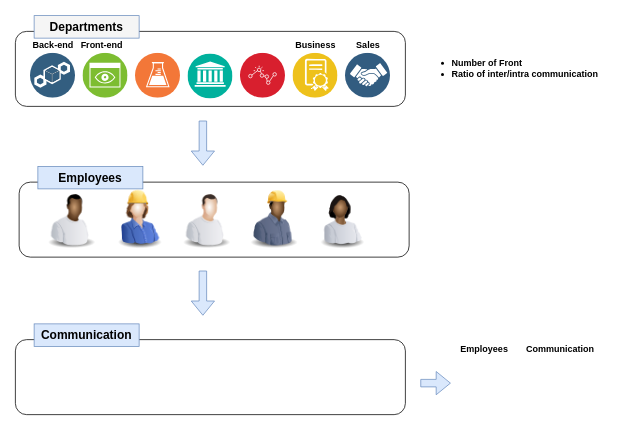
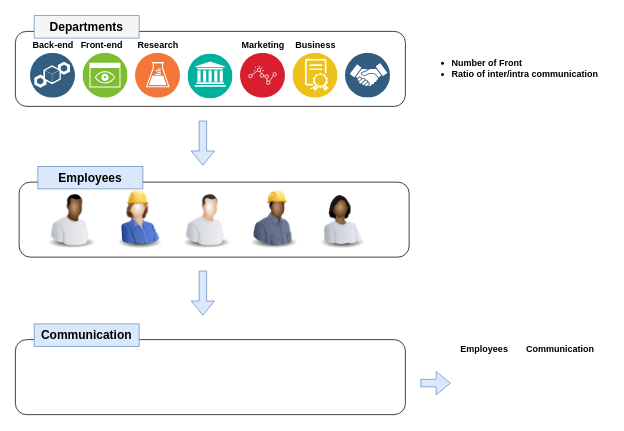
node "Research": added
node "Marketing": added
node "Sales": removed
